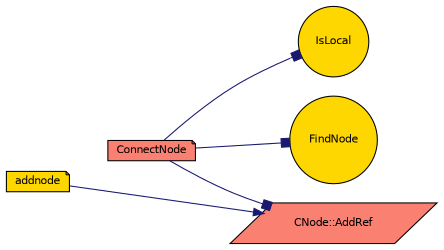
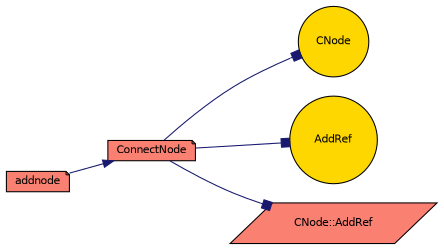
node "IsLocal": label "IsLocal" -> "CNode"
node "FindNode": label "FindNode" -> "AddRef"
node "addnode": fillcolor gold -> salmon
edge "addnode" -> "CNode::AddRef": now "addnode" -> "ConnectNode"
